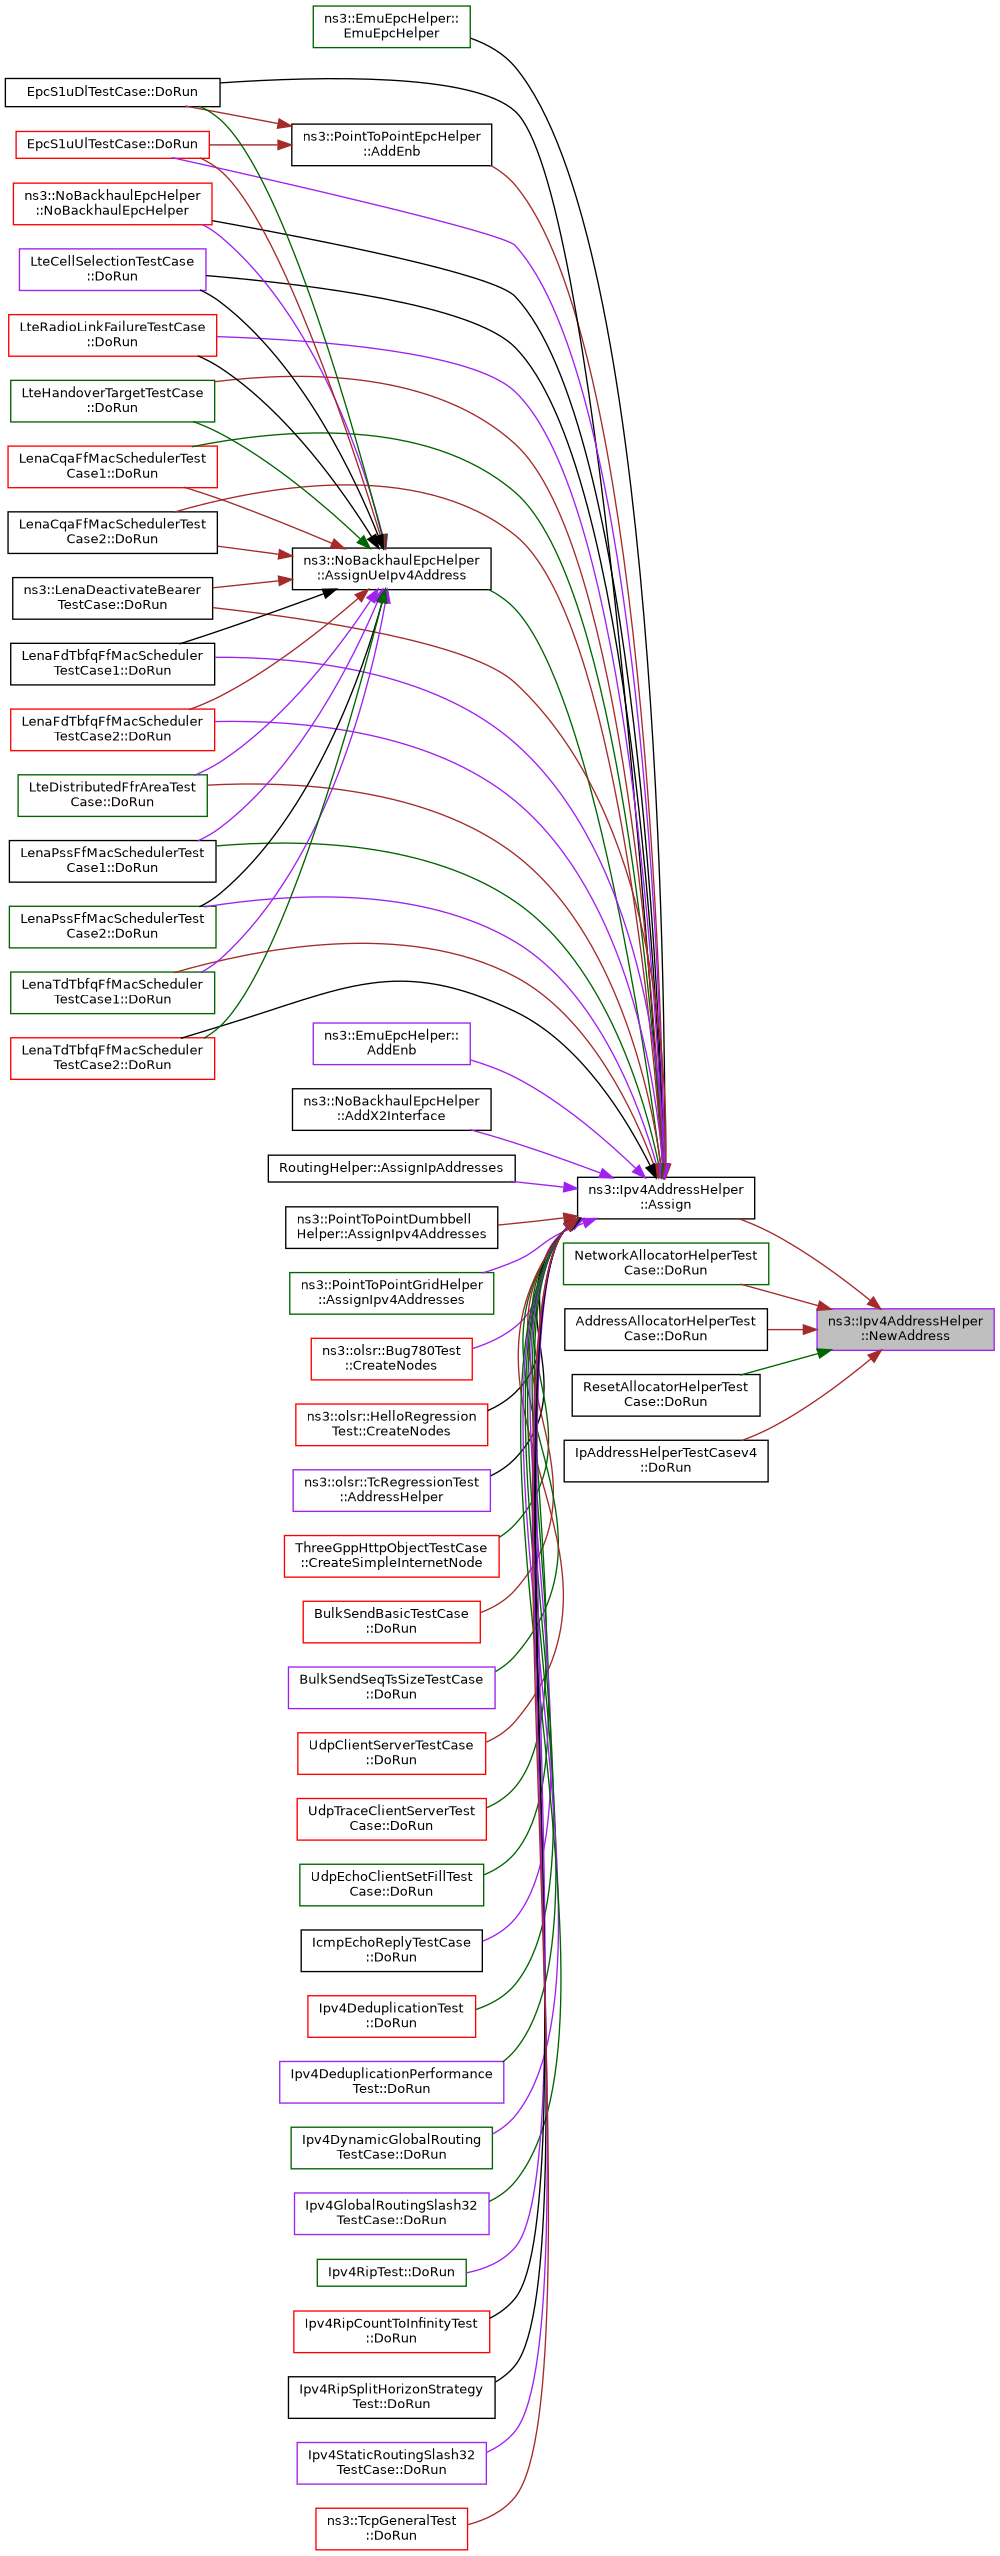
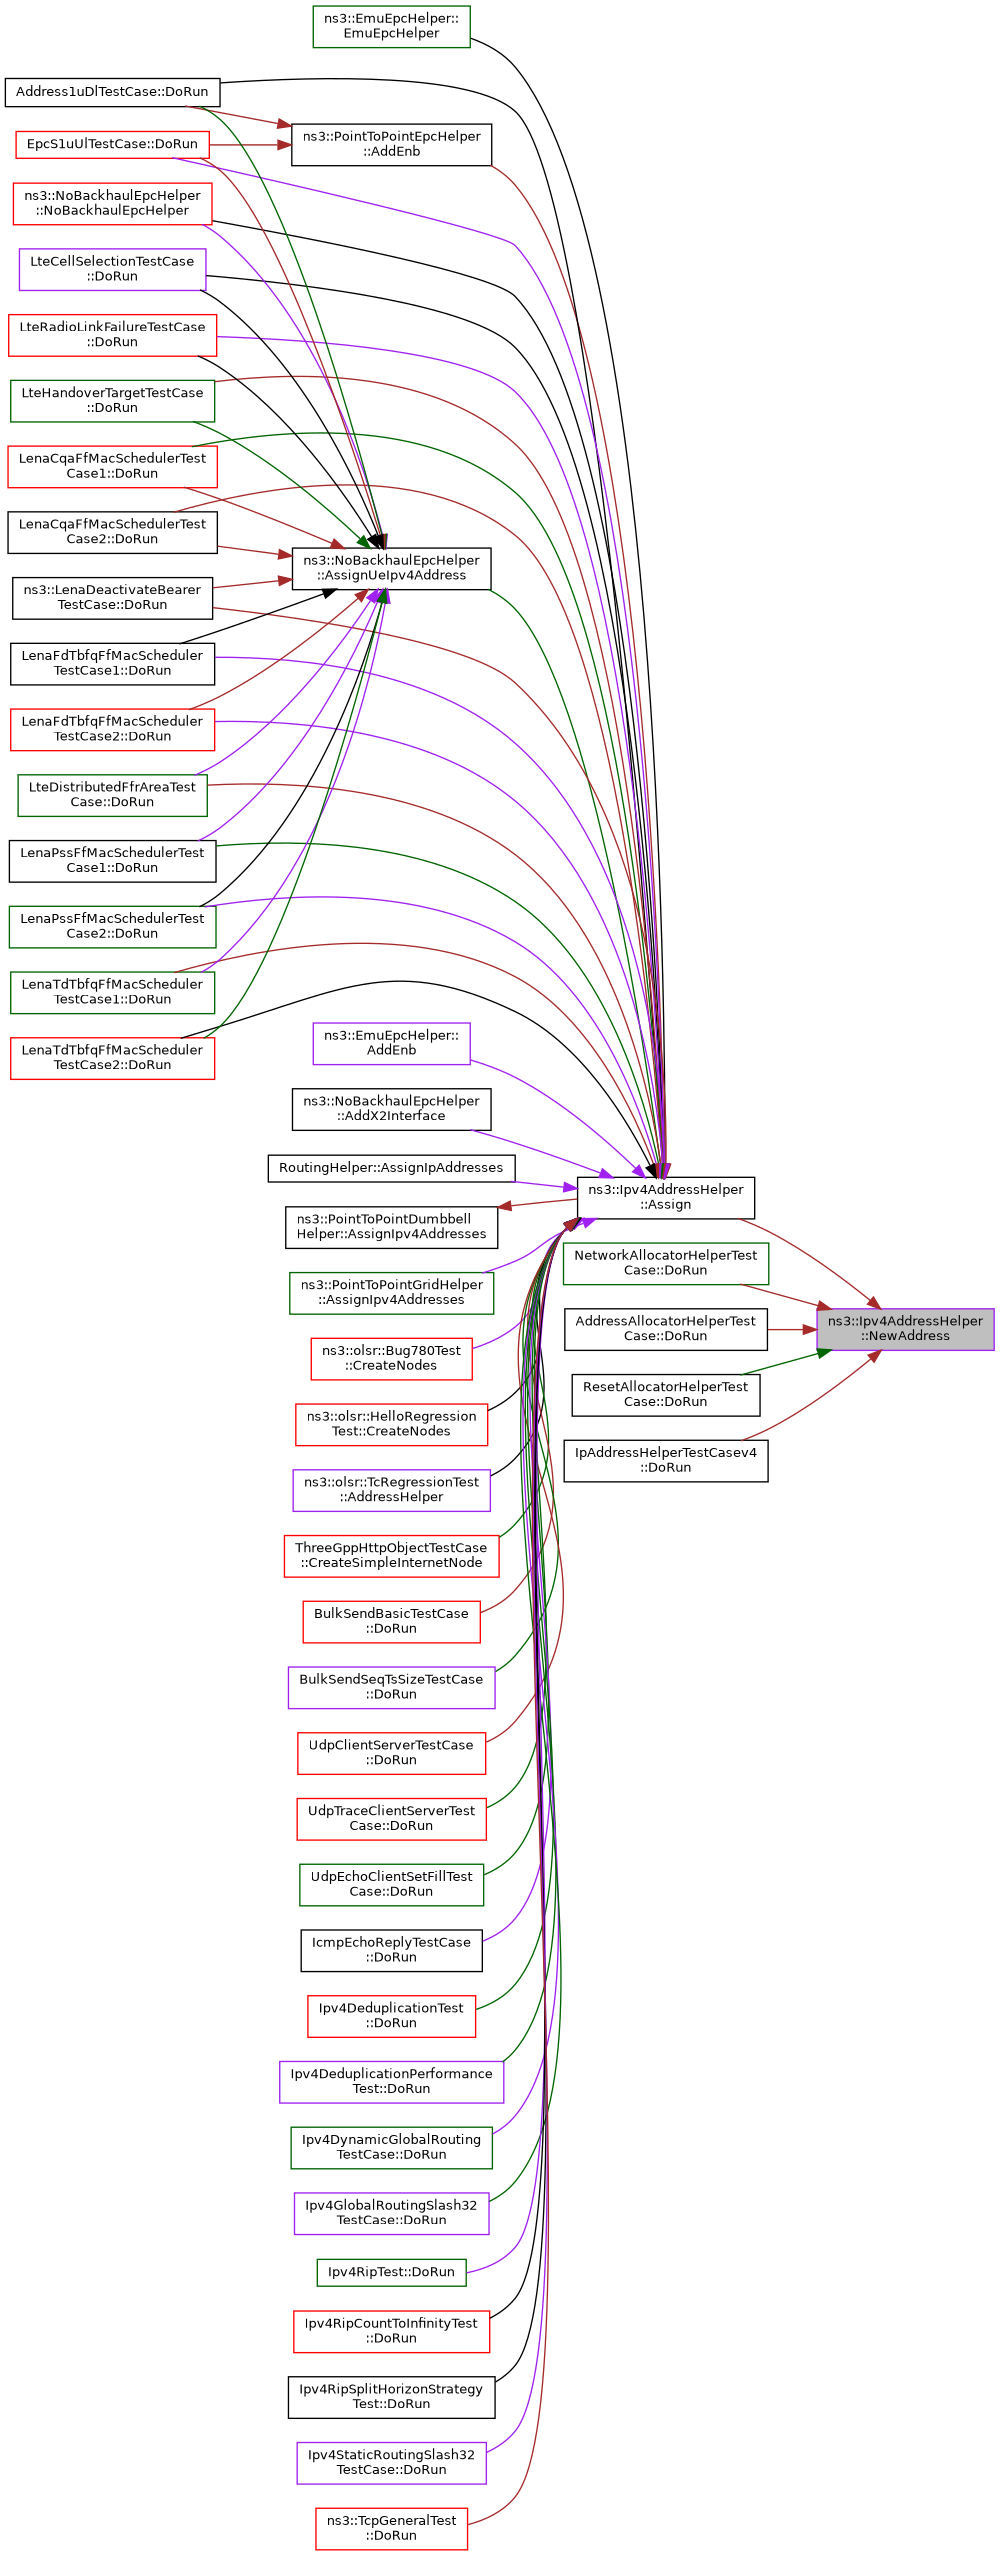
node "EpcS1uDlTestCase::DoRun": label "EpcS1uDlTestCase::DoRun" -> "Address1uDlTestCase::DoRun"
edge "ns3::PointToPointDumbbell Helper::AssignIpv4Addresses" -> "ns3::Ipv4AddressHelper ::Assign": reversed
